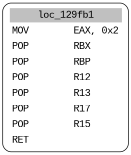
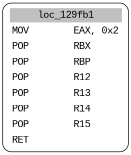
node "loc_129fb1": text "POP        R17" -> "POP        R14"
